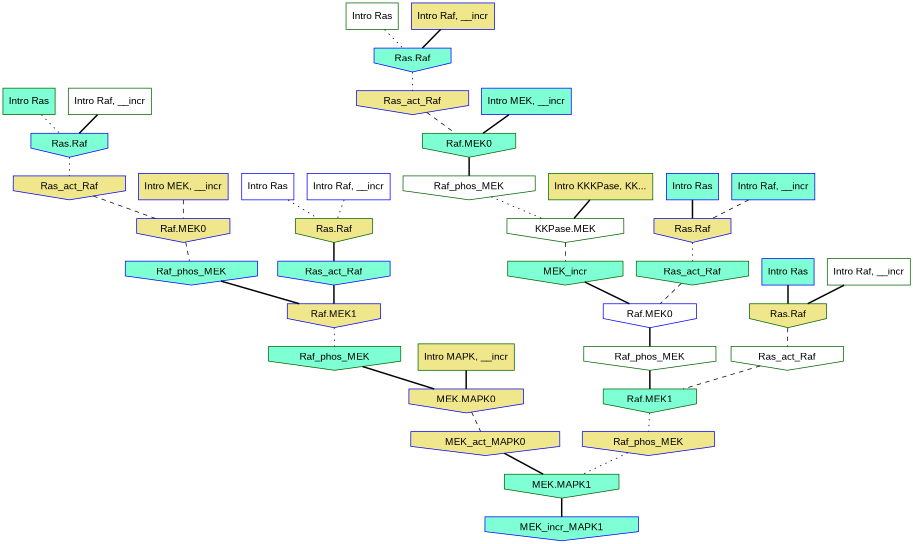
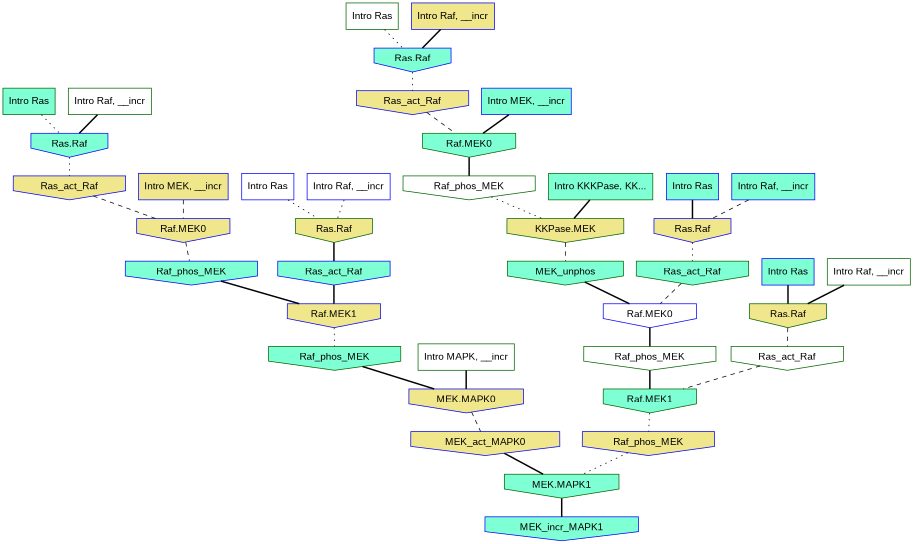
node "Intro KKKPase, KK...": fillcolor khaki -> aquamarine
node "KKPase.MEK": fillcolor white -> khaki
node "MEK_incr": label "MEK_incr" -> "MEK_unphos"
node "Intro MAPK, __incr": fillcolor khaki -> white
